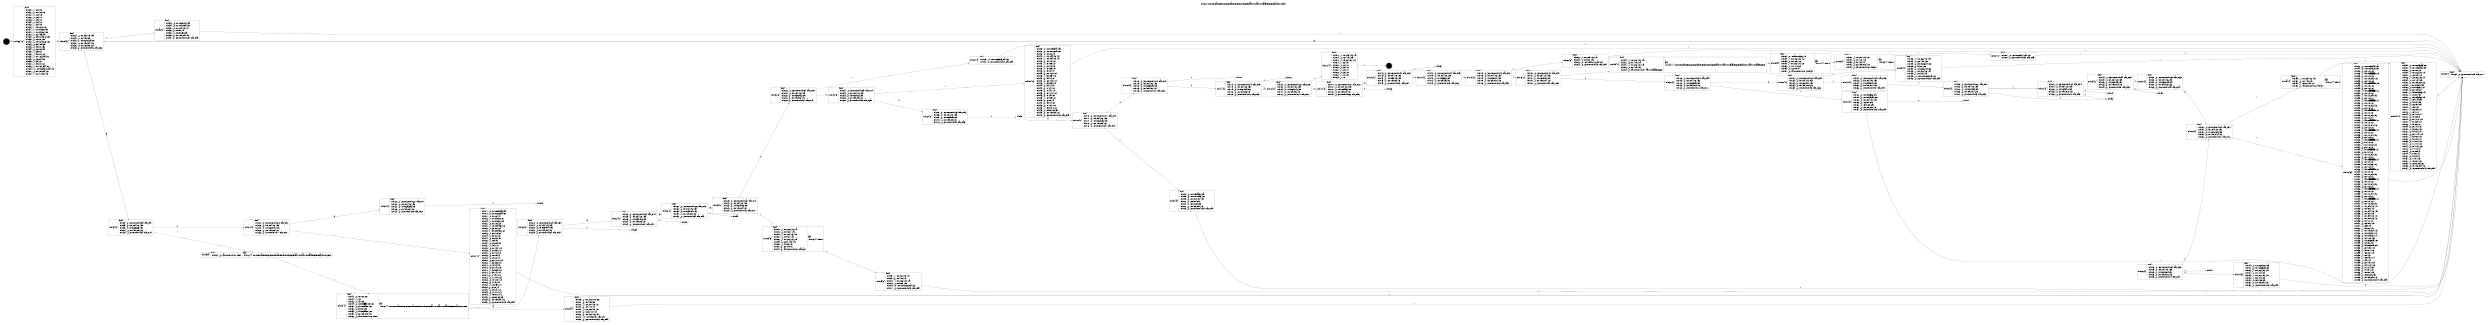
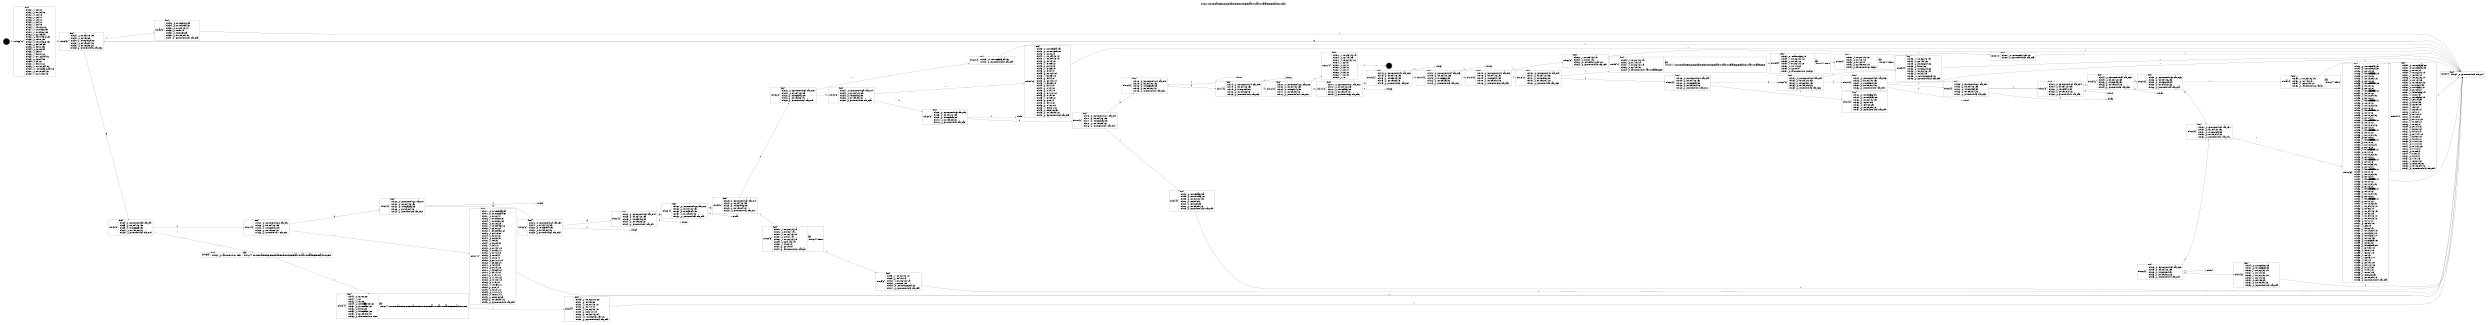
node "0x401c96": added
edge "0x401728 [28]" -> "0x401e10": reversed
edge "0x401878 [28]" -> "0x401af6": now "0x401878 [28]" -> "0x401894 [28]"
edge "0x401c78 [30]" -> "0x401e7b": now "0x401840 [28]" -> "0x401e7b"
edge "0x4018cc [28]" -> "0x401baa [19]": now "0x4018b0 [28]" -> "0x401baa [19]"
edge "0x401fbe" -> "0x40170c [28]": now "0x4016f0 [28]" -> "0x40170c [28]"
edge "0x401c78 [30]" -> "0x402159 [5]": now "0x401840 [28]" -> "0x402159 [5]"
edge "0x401d42 [40]" -> "0x401648 [28]": now "0x40162c [28]" -> "0x401648 [28]"
